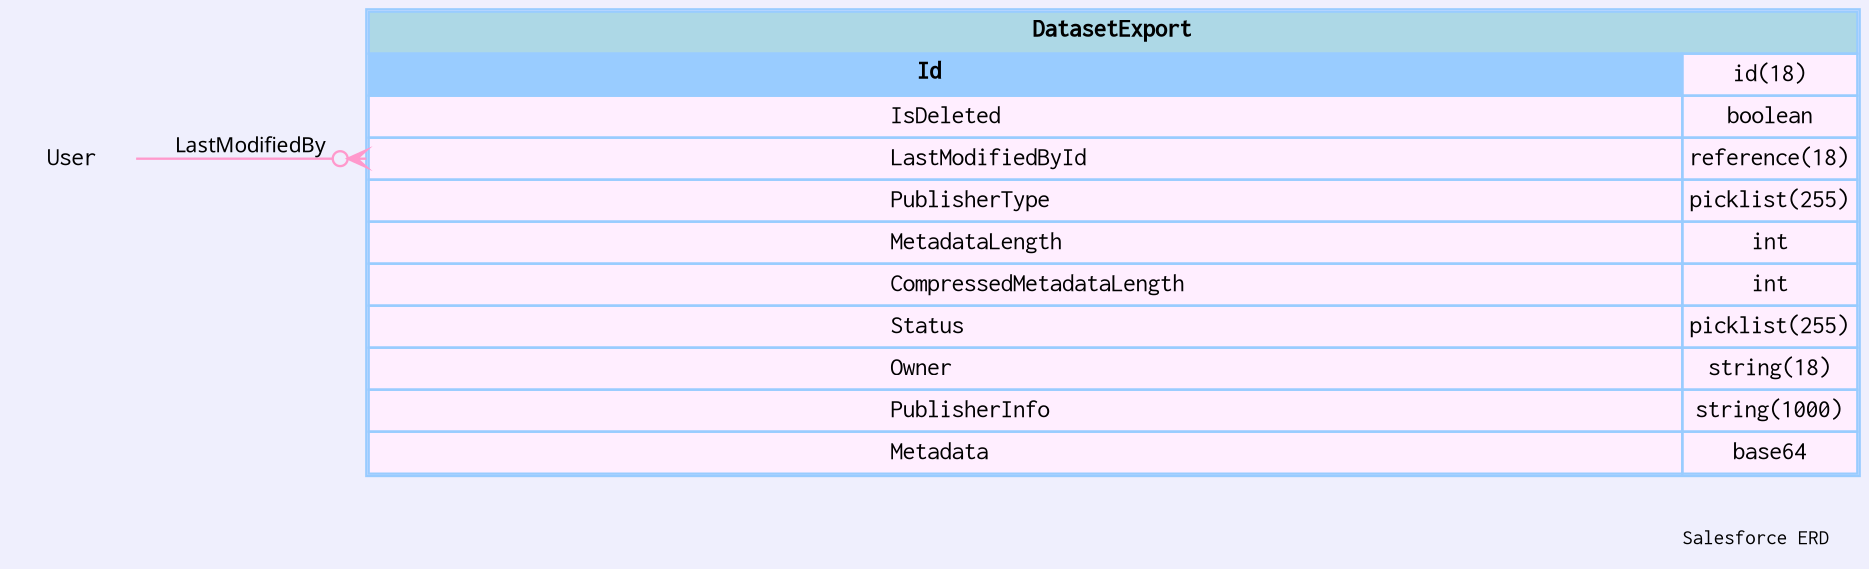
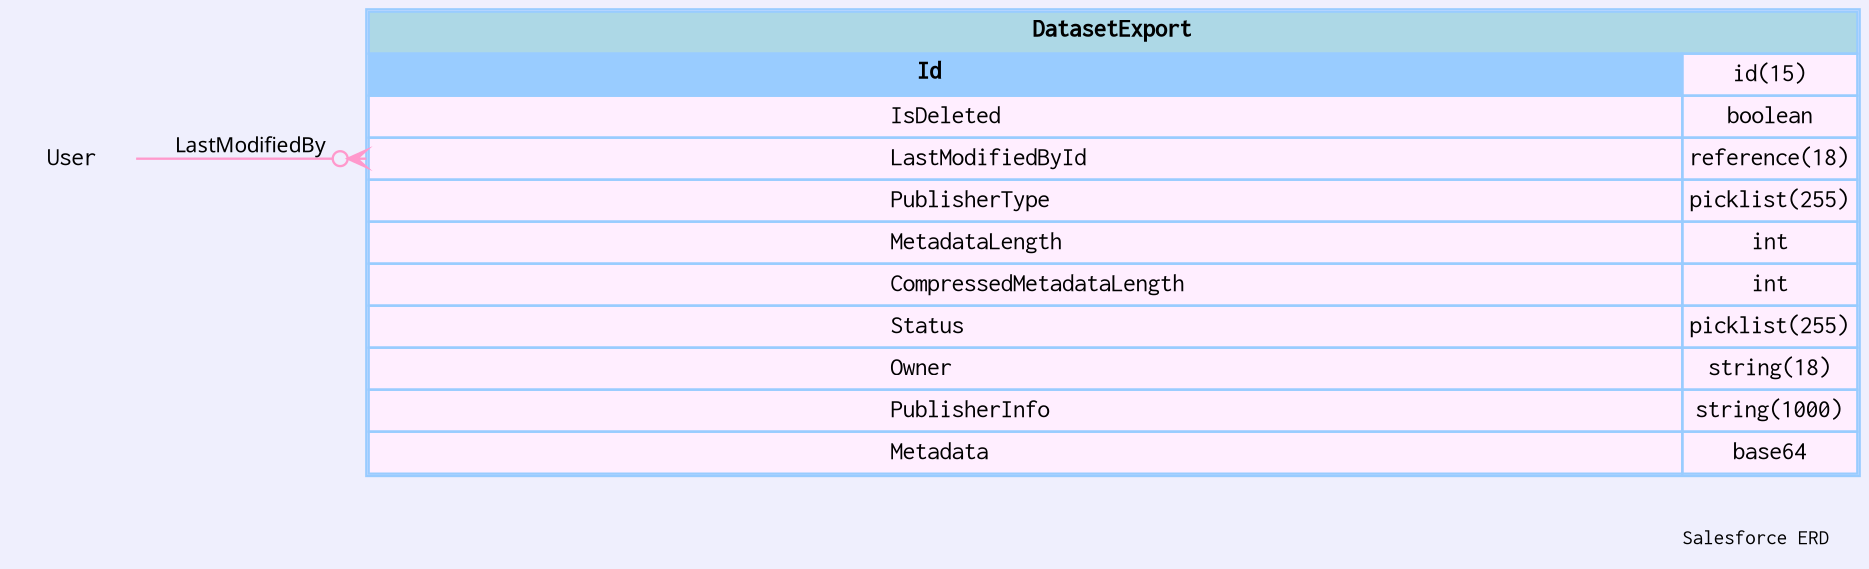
node "DatasetExport": text "id(18)" -> "id(15)"
